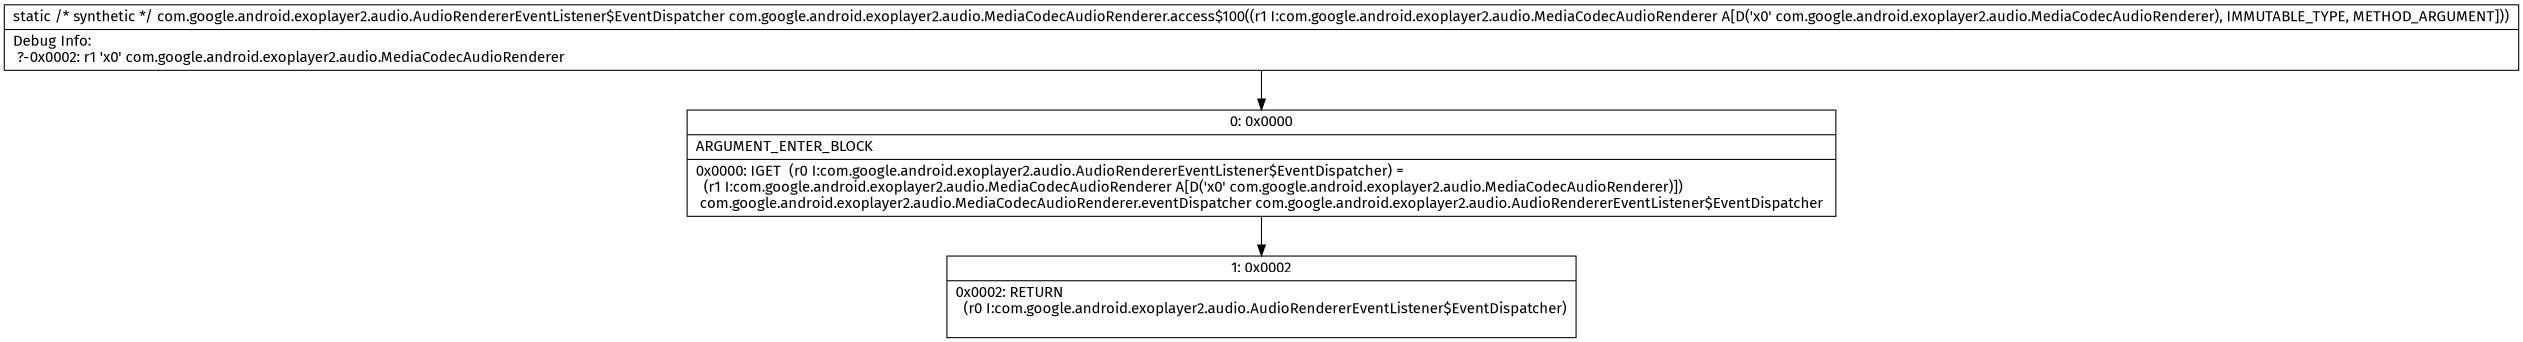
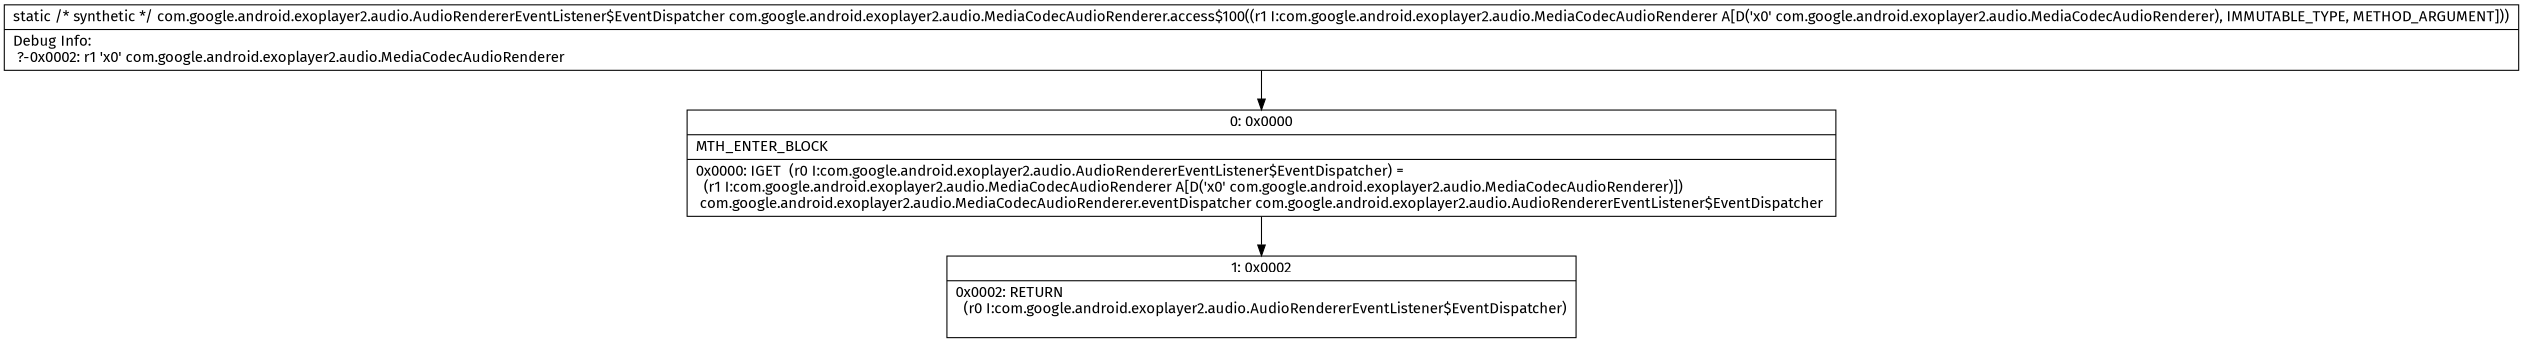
node "0: 0x0000": text "ARGUMENT_ENTER_BLOCK" -> "MTH_ENTER_BLOCK"
